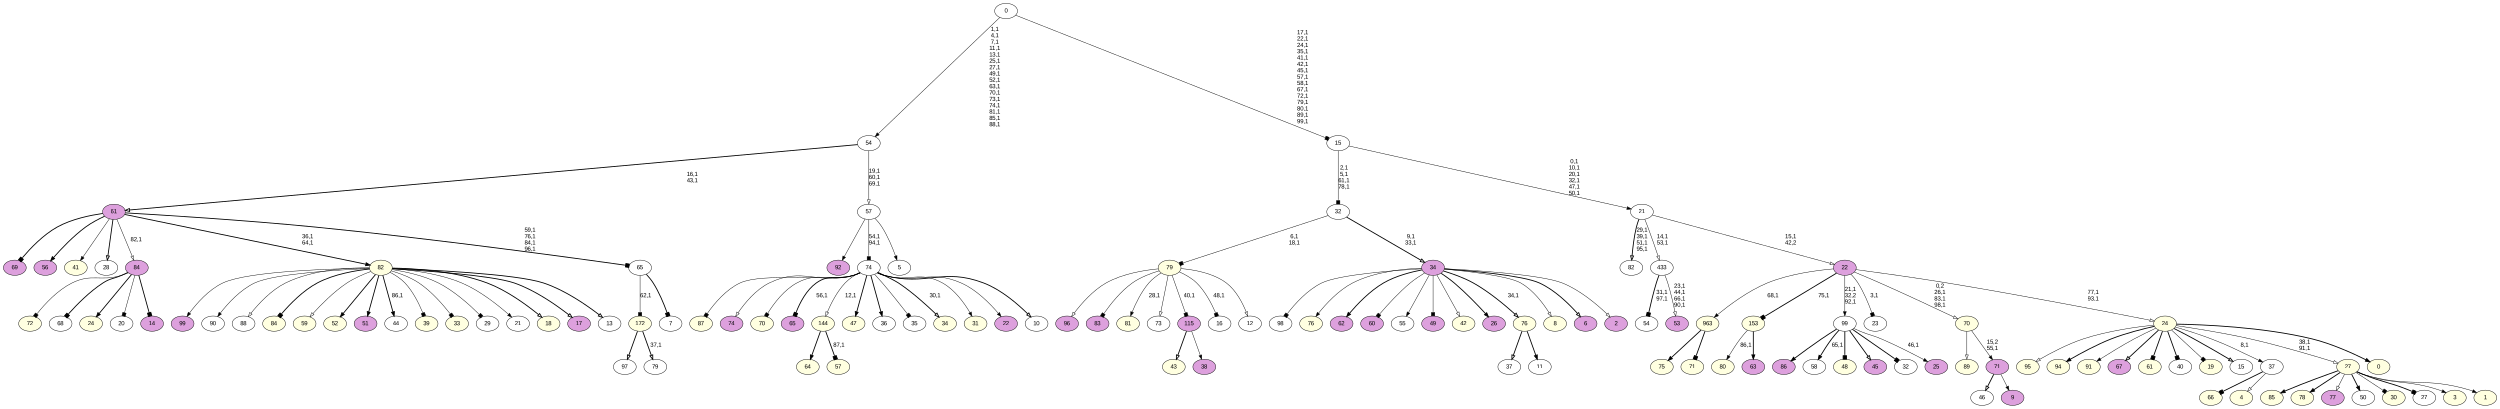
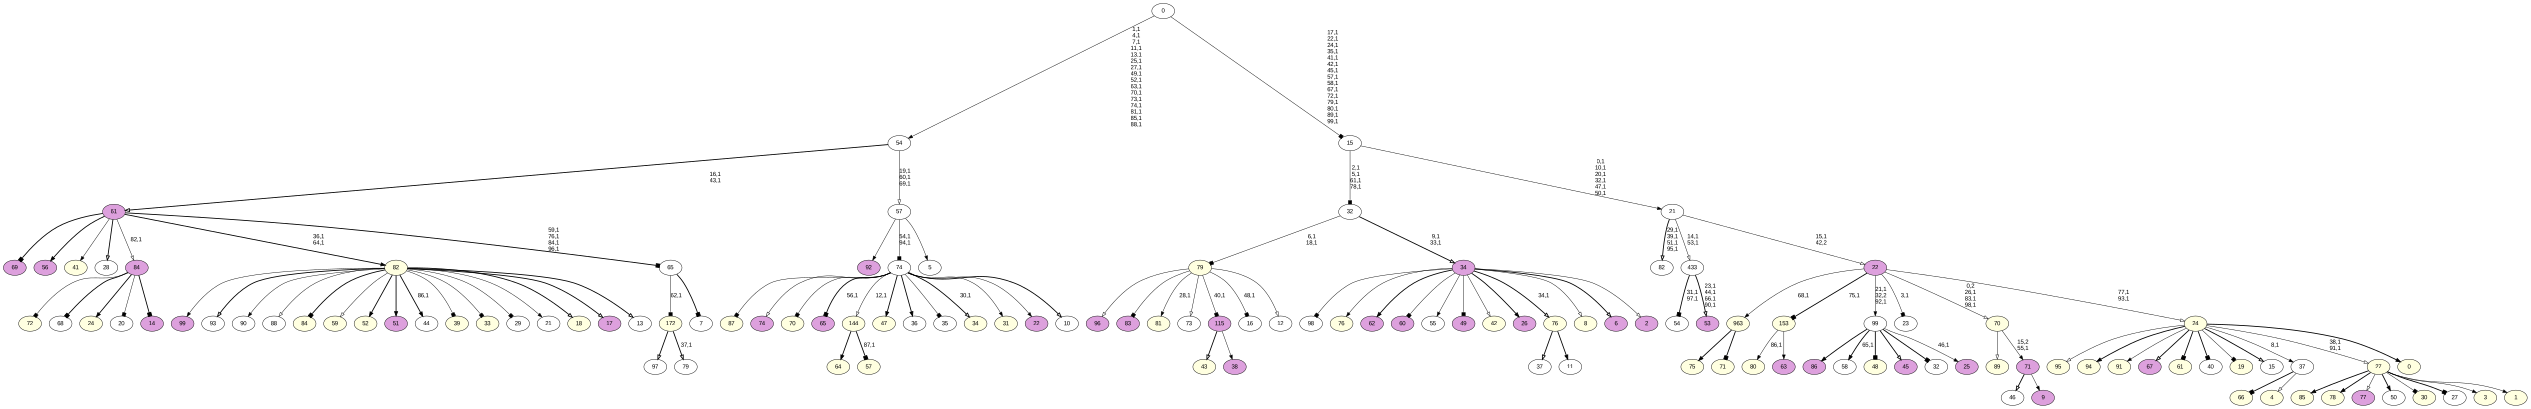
edge "433" -> "53": style solid -> bold
node "93": added
edge "153" -> "63": style bold -> solid
